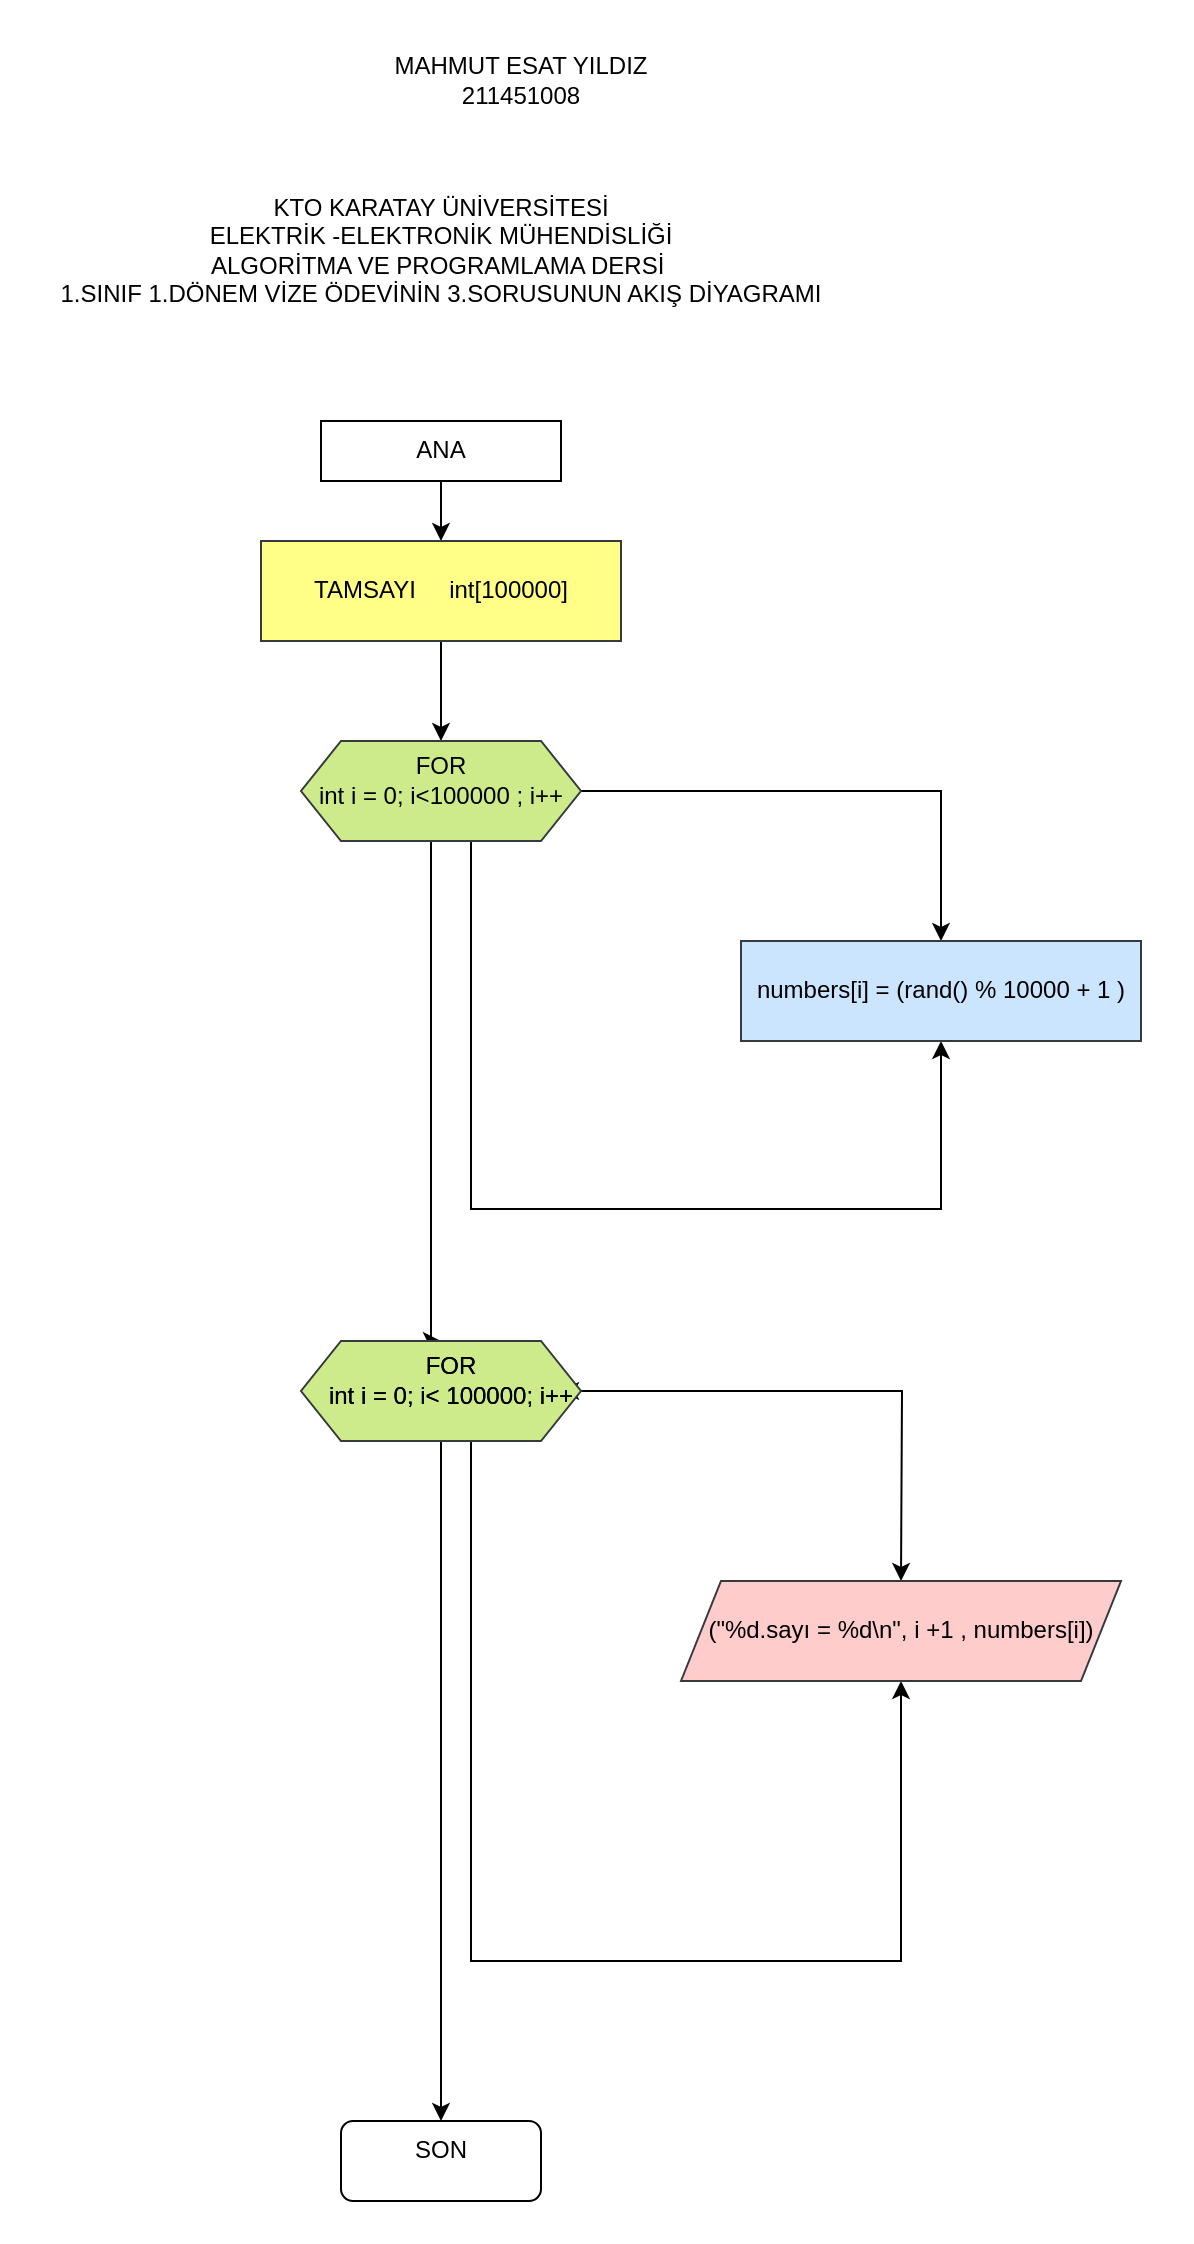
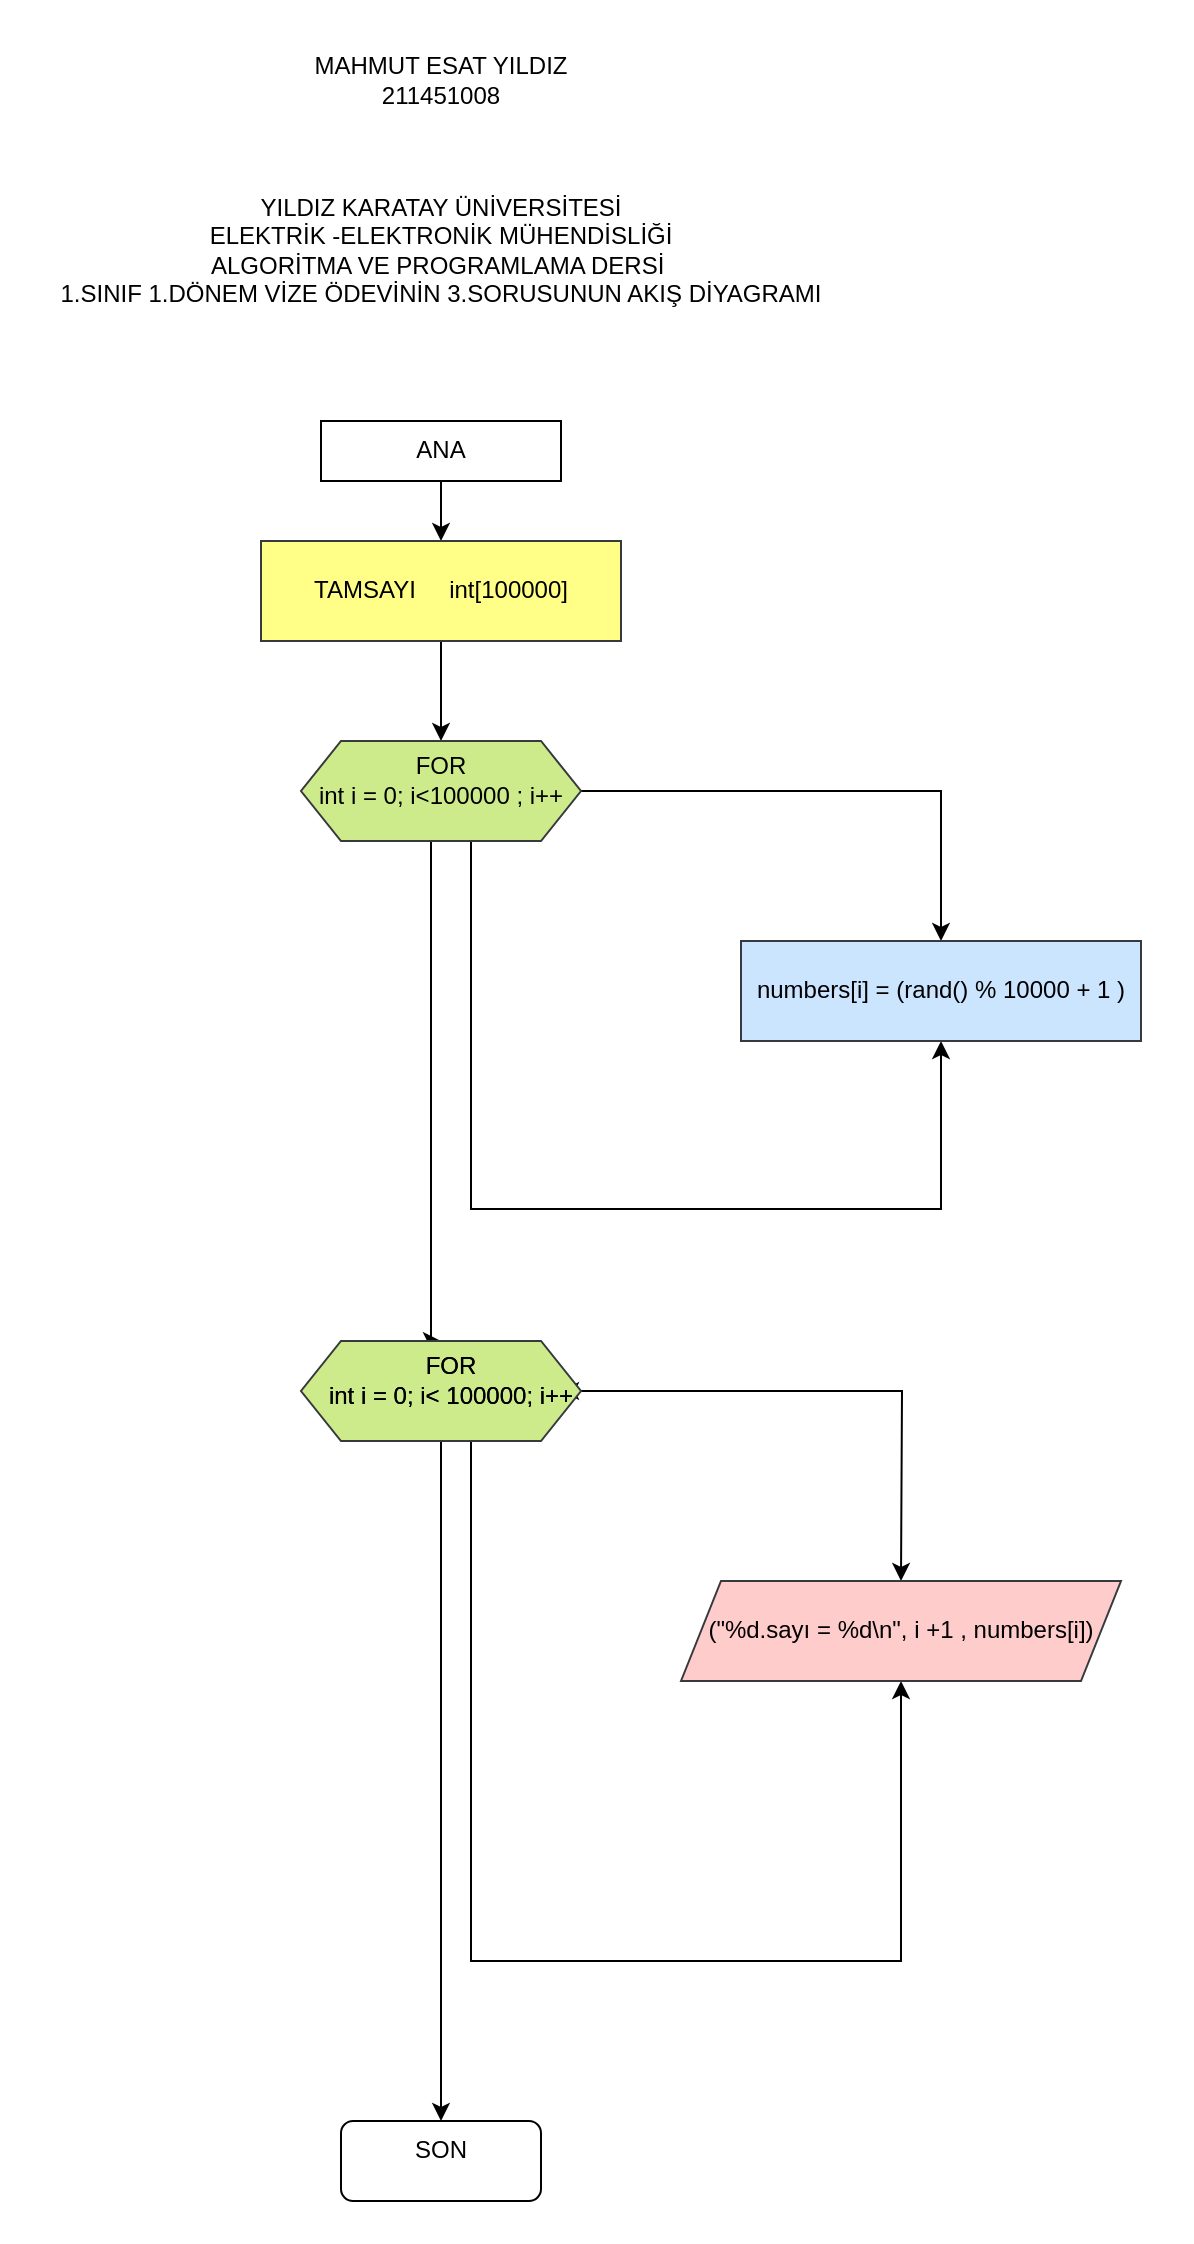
node "MAHMUT ESAT YILDIZ 211451008": moved (521, 81) -> (441, 81)
node "KTO KARATAY ÜNİVERSİTESİ ELEKTRİK -ELEKTRONİK MÜHENDİSLİĞİ ALGORİTMA VE PROGRAMLAMA DERSİ 1.SINIF 1.DÖNEM VİZE ÖDEVİNİN 3.SORUSUNUN AKIŞ DİYAGRAMI": label "KTO KARATAY ÜNİVERSİTESİ ELEKTRİK -ELEKTRONİK MÜHENDİSLİĞİ ALGORİTMA VE PROGRAMLAMA DERSİ 1.SINIF 1.DÖNEM VİZE ÖDEVİNİN 3.SORUSUNUN AKIŞ DİYAGRAMI" -> "YILDIZ KARATAY ÜNİVERSİTESİ ELEKTRİK -ELEKTRONİK MÜHENDİSLİĞİ ALGORİTMA VE PROGRAMLAMA DERSİ 1.SINIF 1.DÖNEM VİZE ÖDEVİNİN 3.SORUSUNUN AKIŞ DİYAGRAMI"
